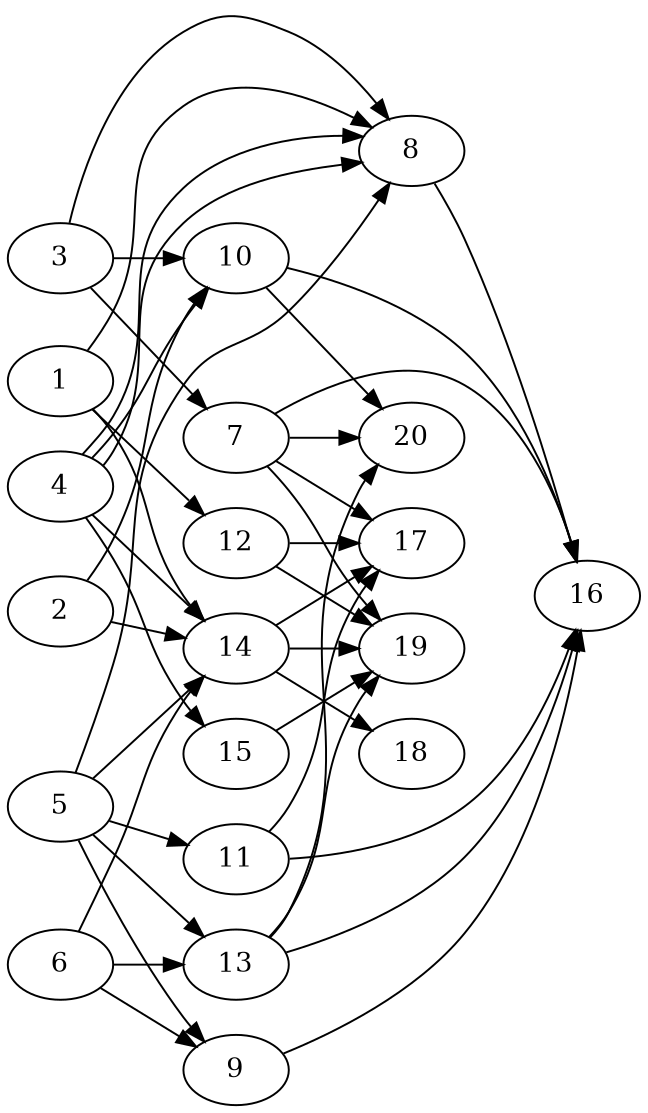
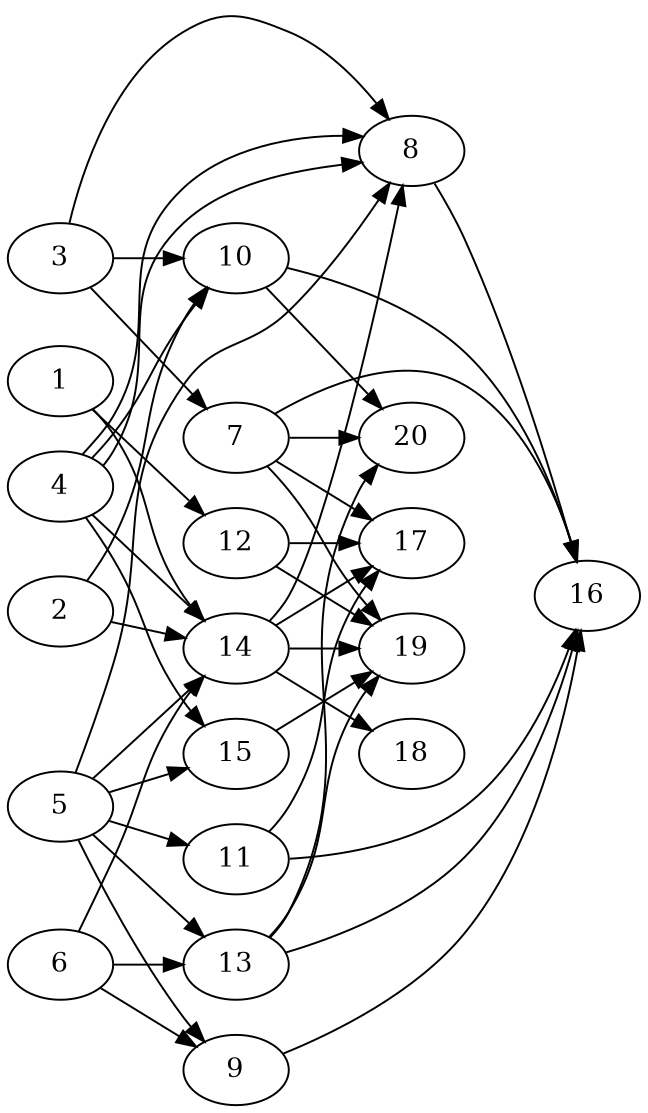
edge "1" -> "8": now "14" -> "8"
edge "5" -> "15": added
